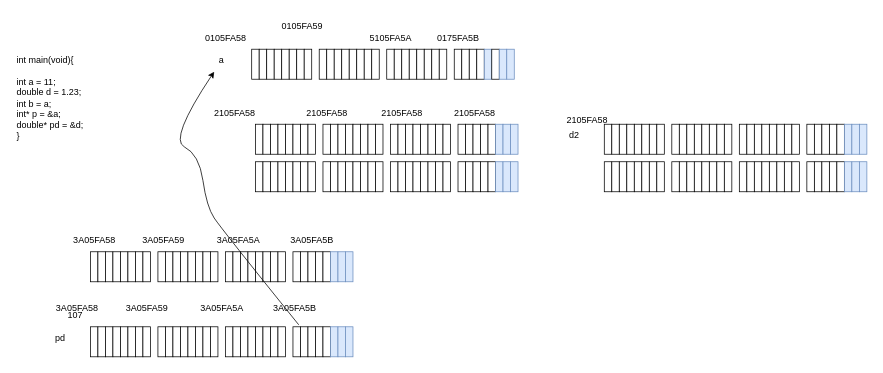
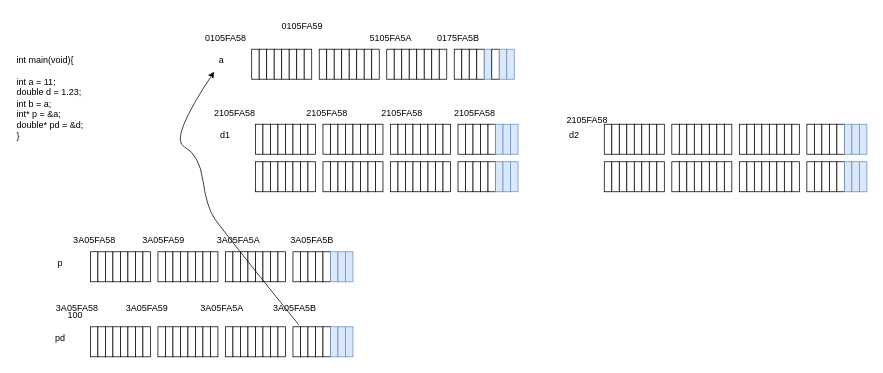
node "d1": added
node "p": added
node "107": label "107" -> "100"
